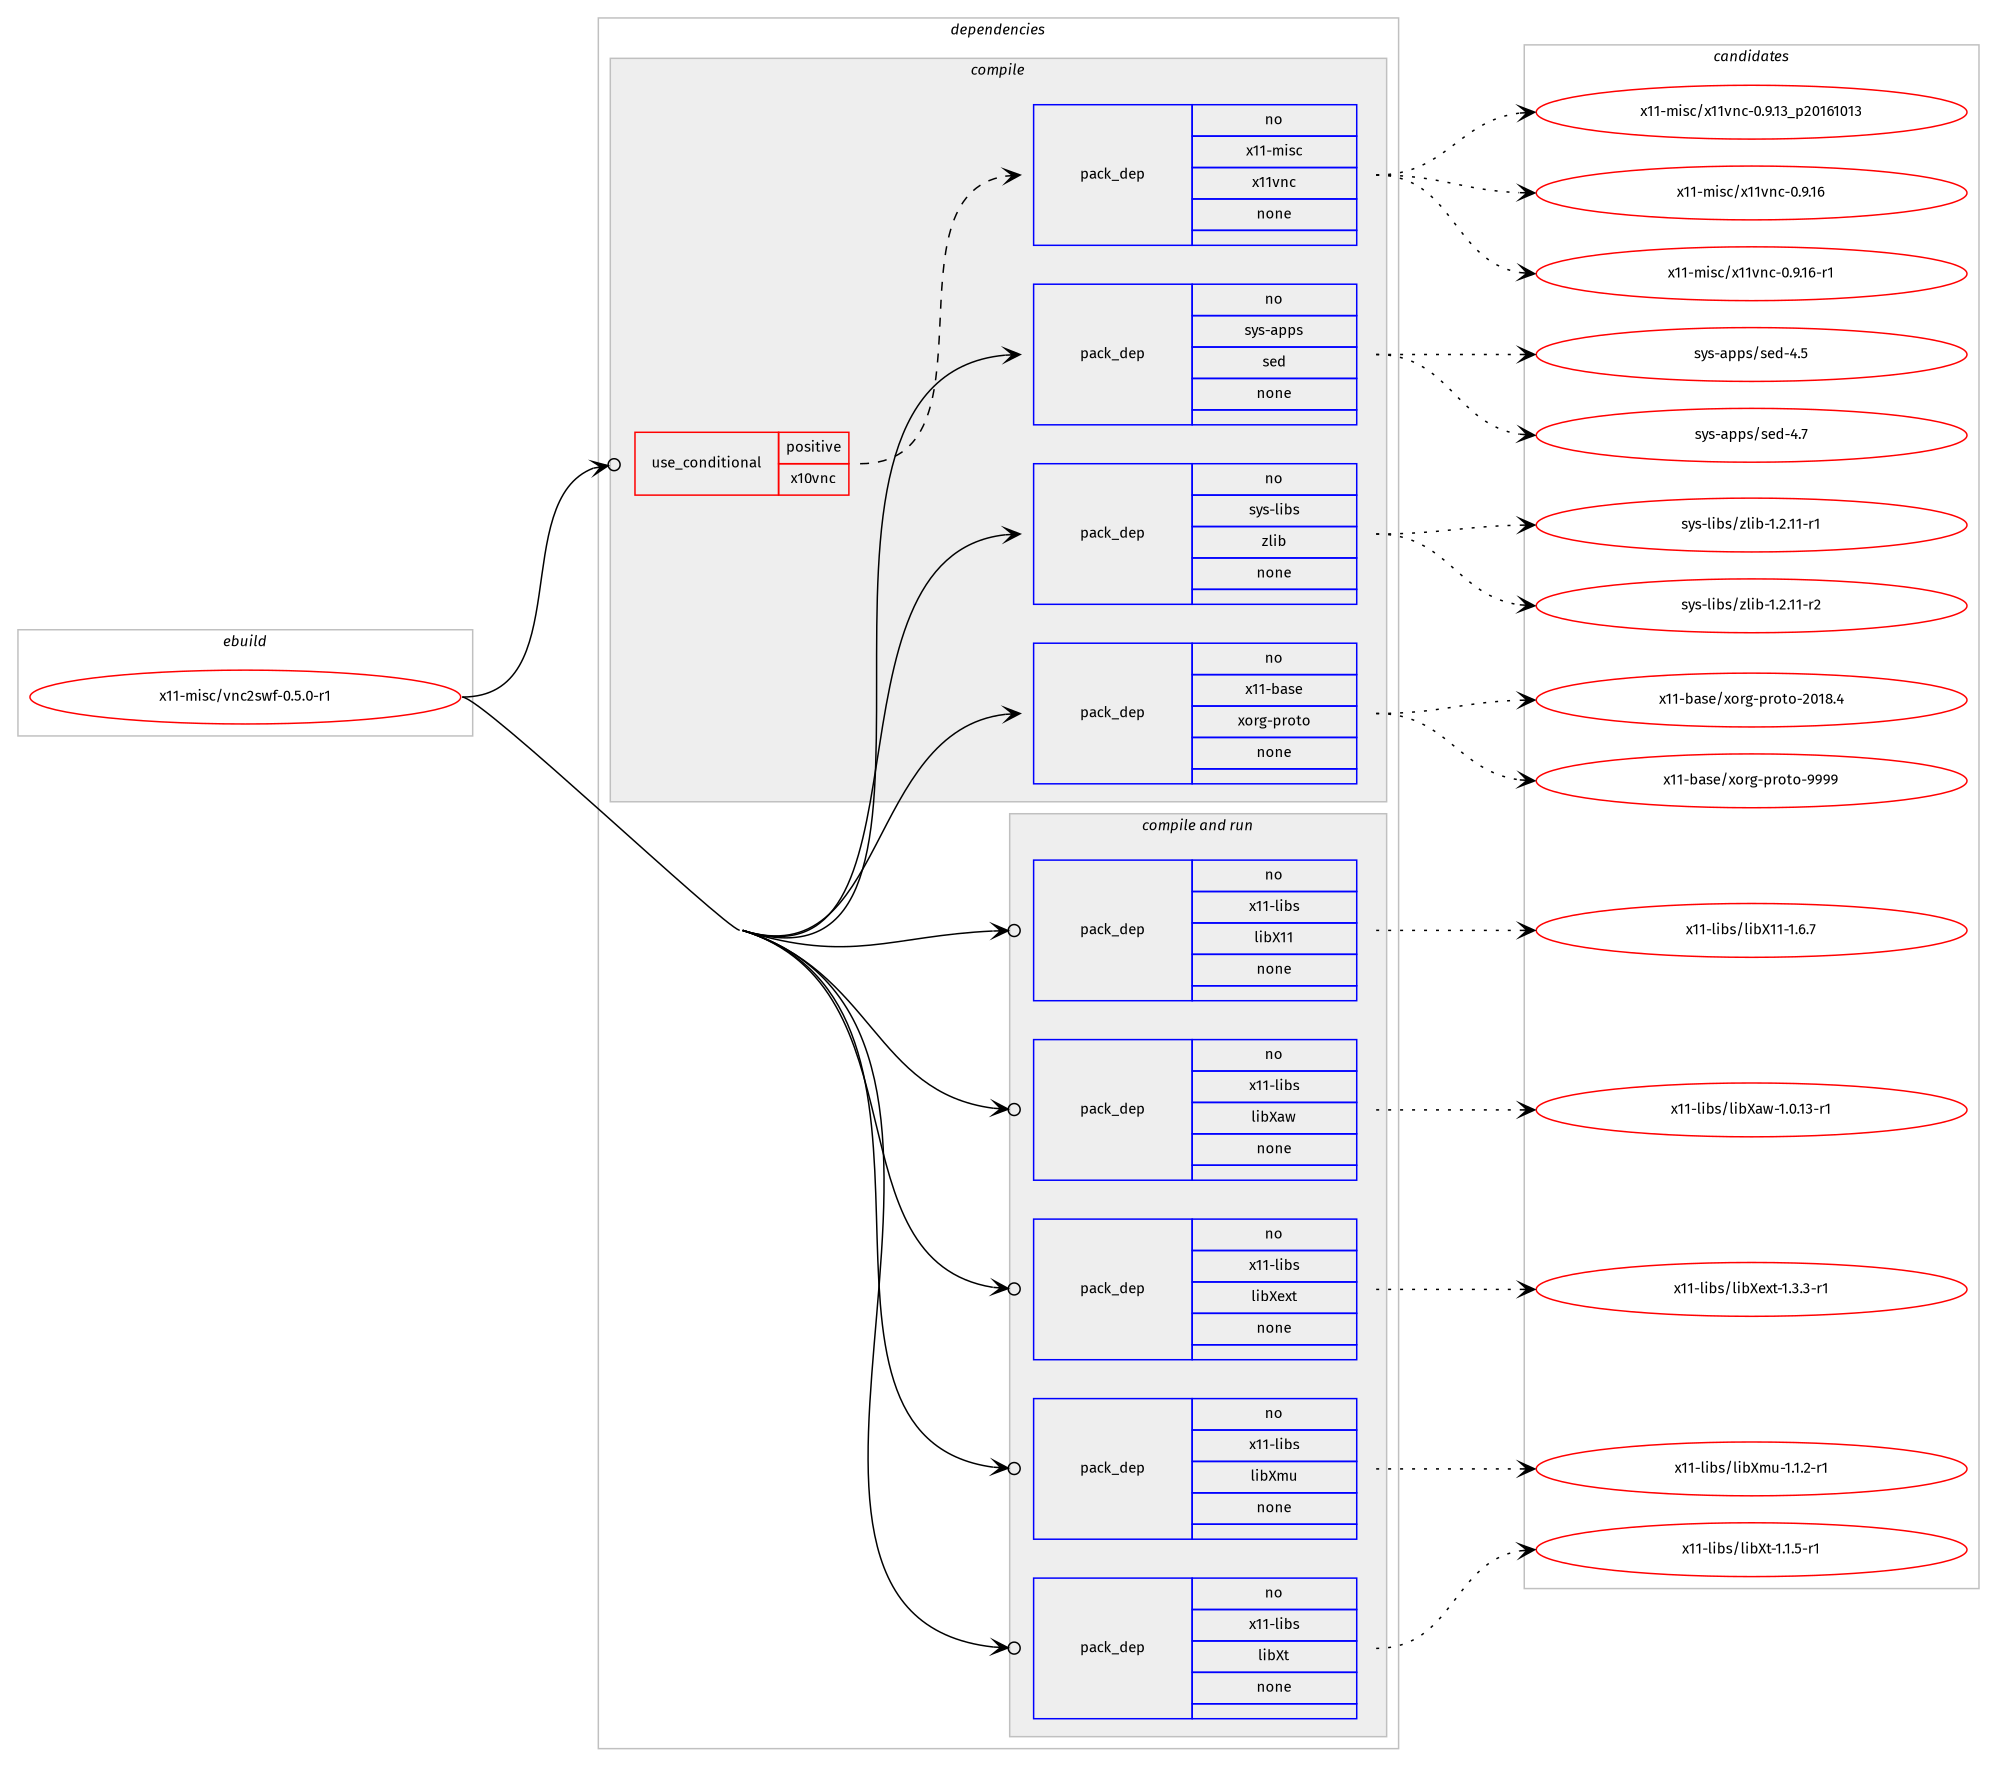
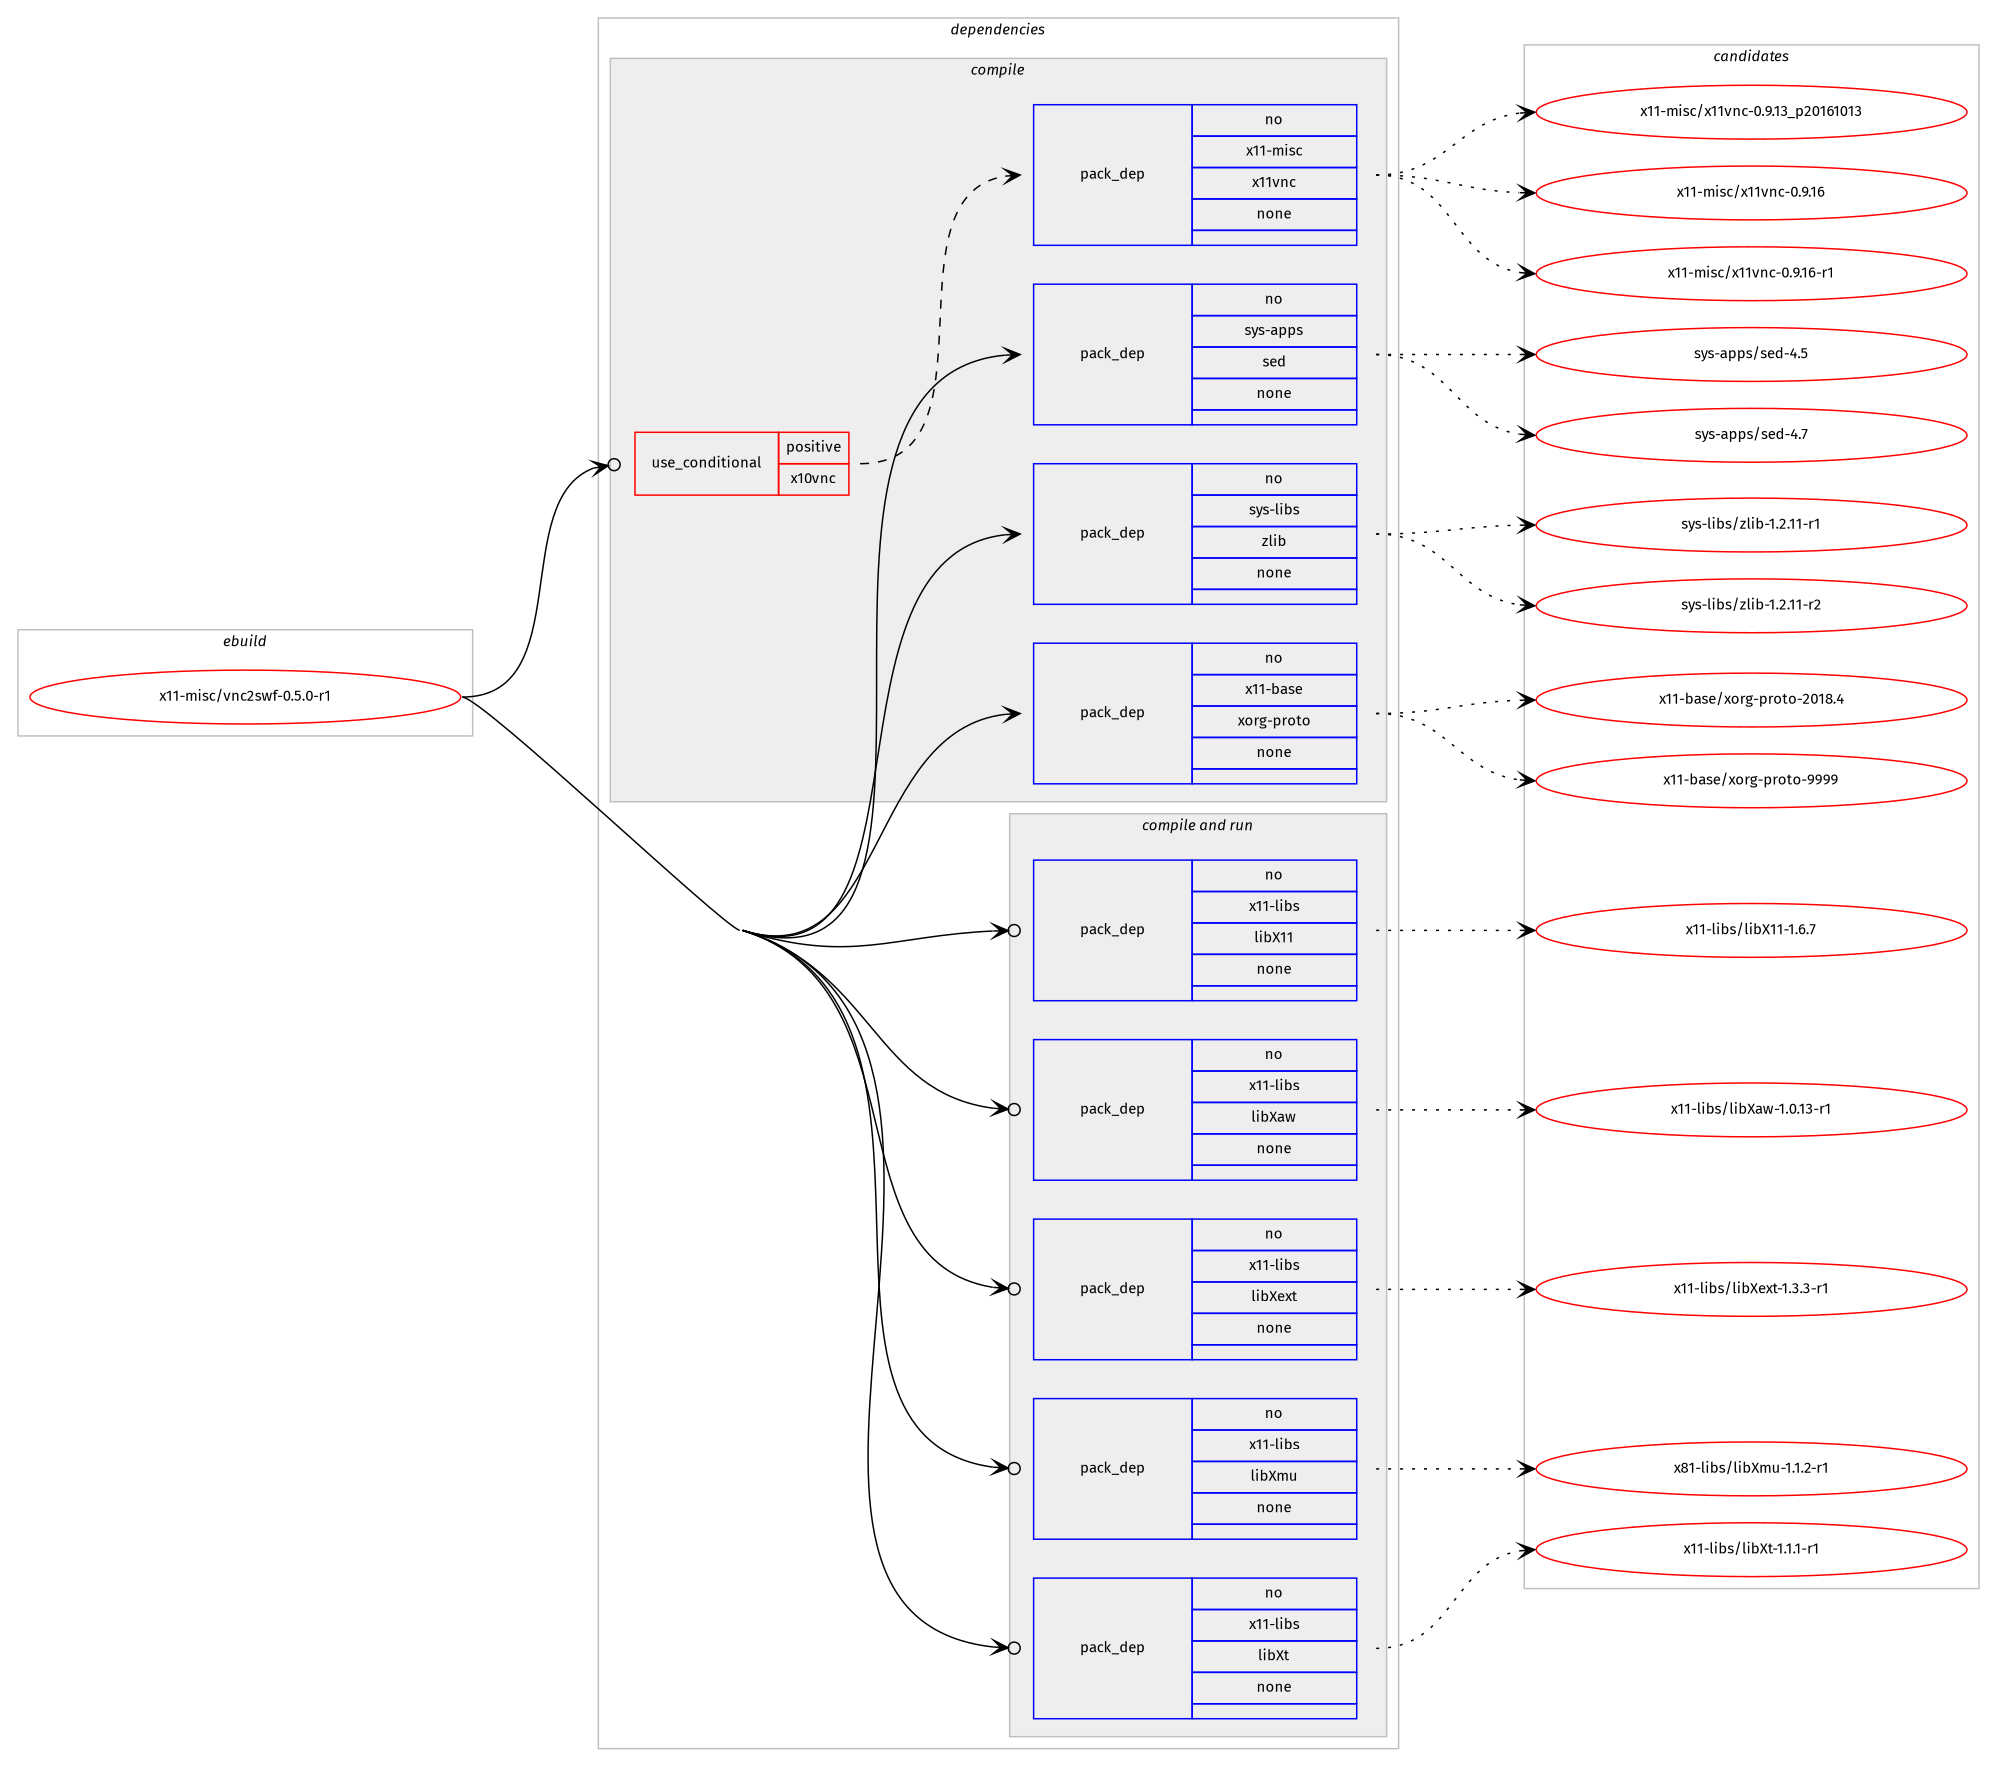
node "x11-libs/libXmu-1.1.2-r1": label "x11-libs/libXmu-1.1.2-r1" -> "x81-libs/libXmu-1.1.2-r1"
node "x11-libs/libXt-1.1.5-r1": label "x11-libs/libXt-1.1.5-r1" -> "x11-libs/libXt-1.1.1-r1"
